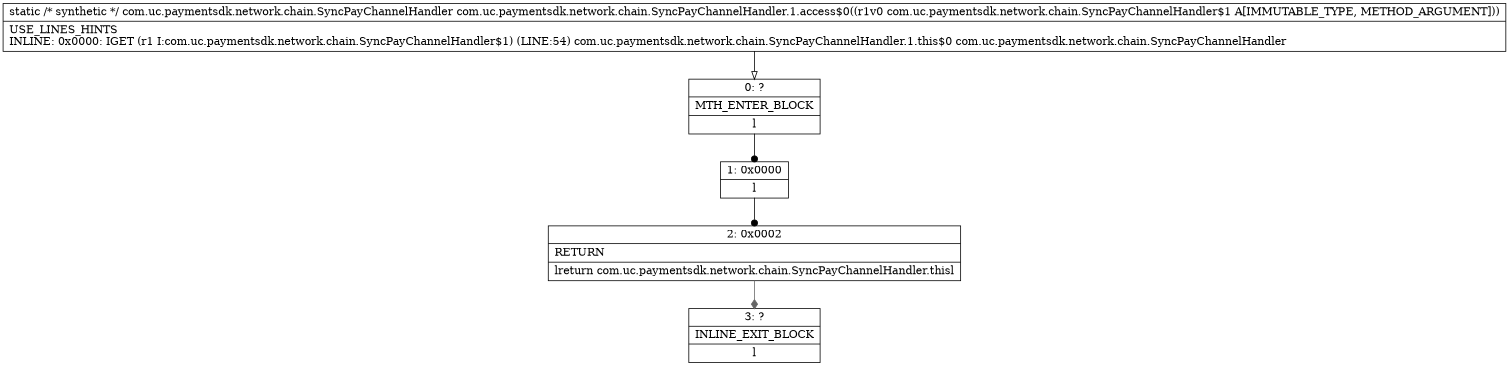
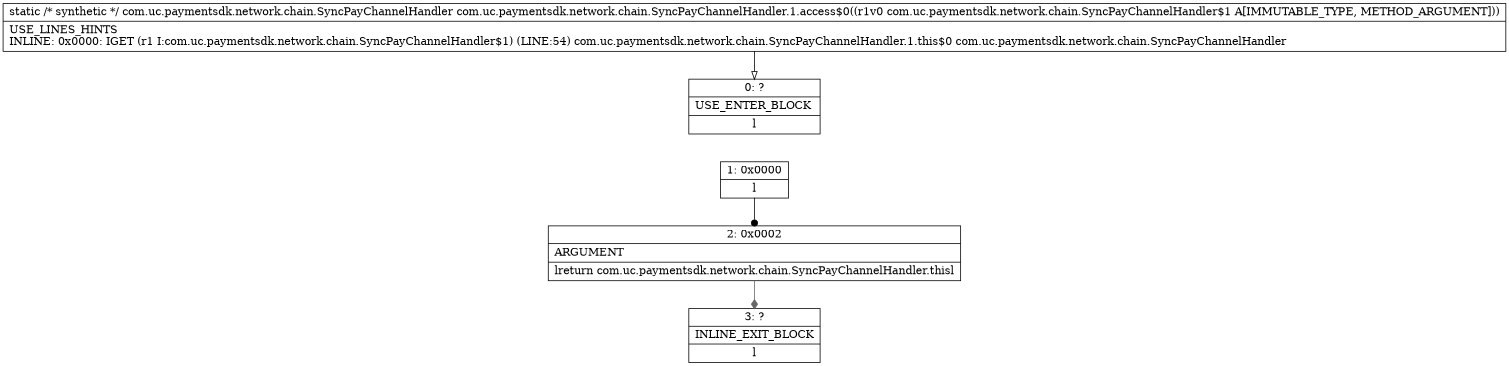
node "0: ?": text "MTH_ENTER_BLOCK" -> "USE_ENTER_BLOCK"
edge "0: ?" -> "1: 0x0000": removed
node "2: 0x0002": text "RETURN" -> "ARGUMENT"
